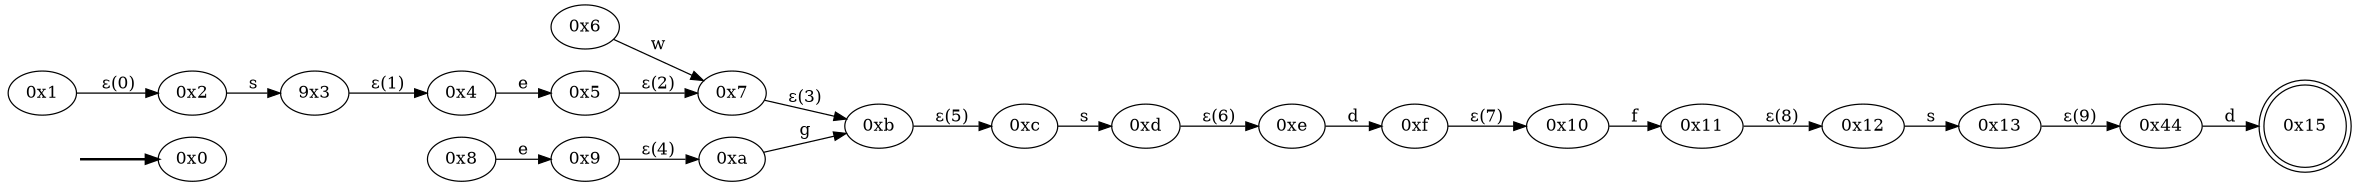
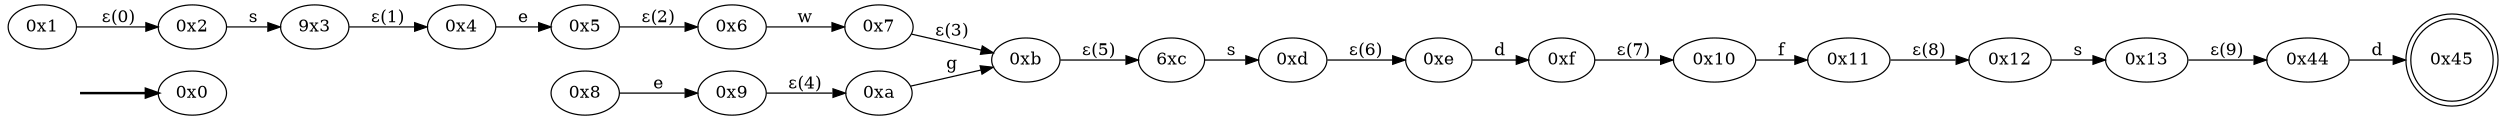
edge "0x5" -> "0x7": now "0x5" -> "0x6"
node "0xc": label "0xc" -> "6xc"
node "0x15": label "0x15" -> "0x45"
